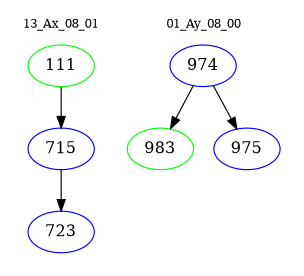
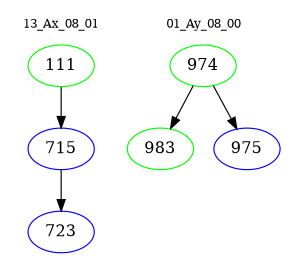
node "974": color blue -> green
